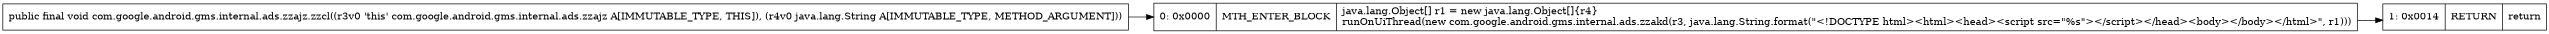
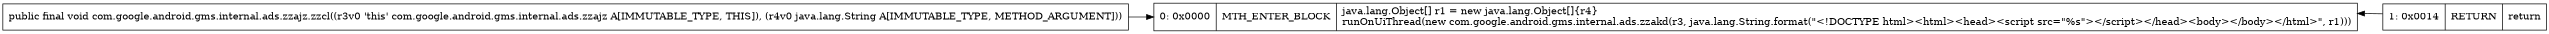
edge "0: 0x0000" -> "1: 0x0014": reversed
